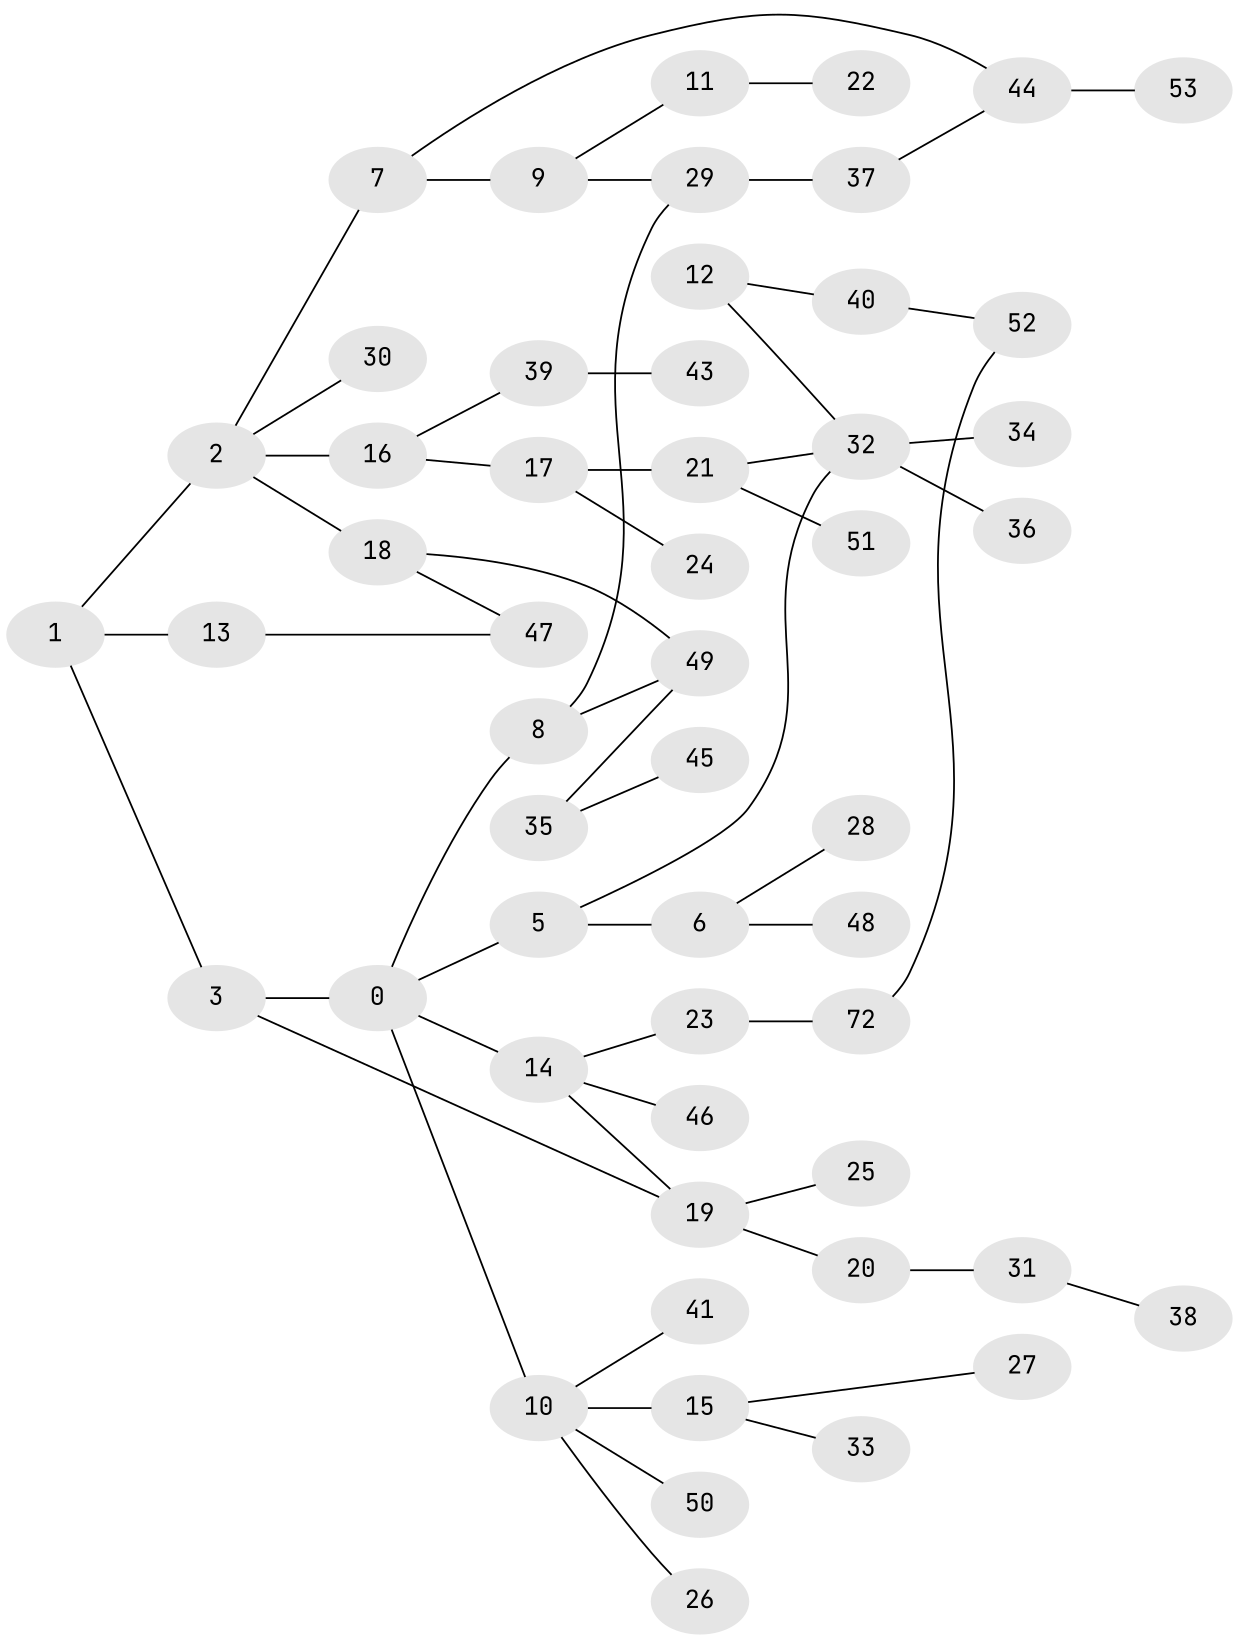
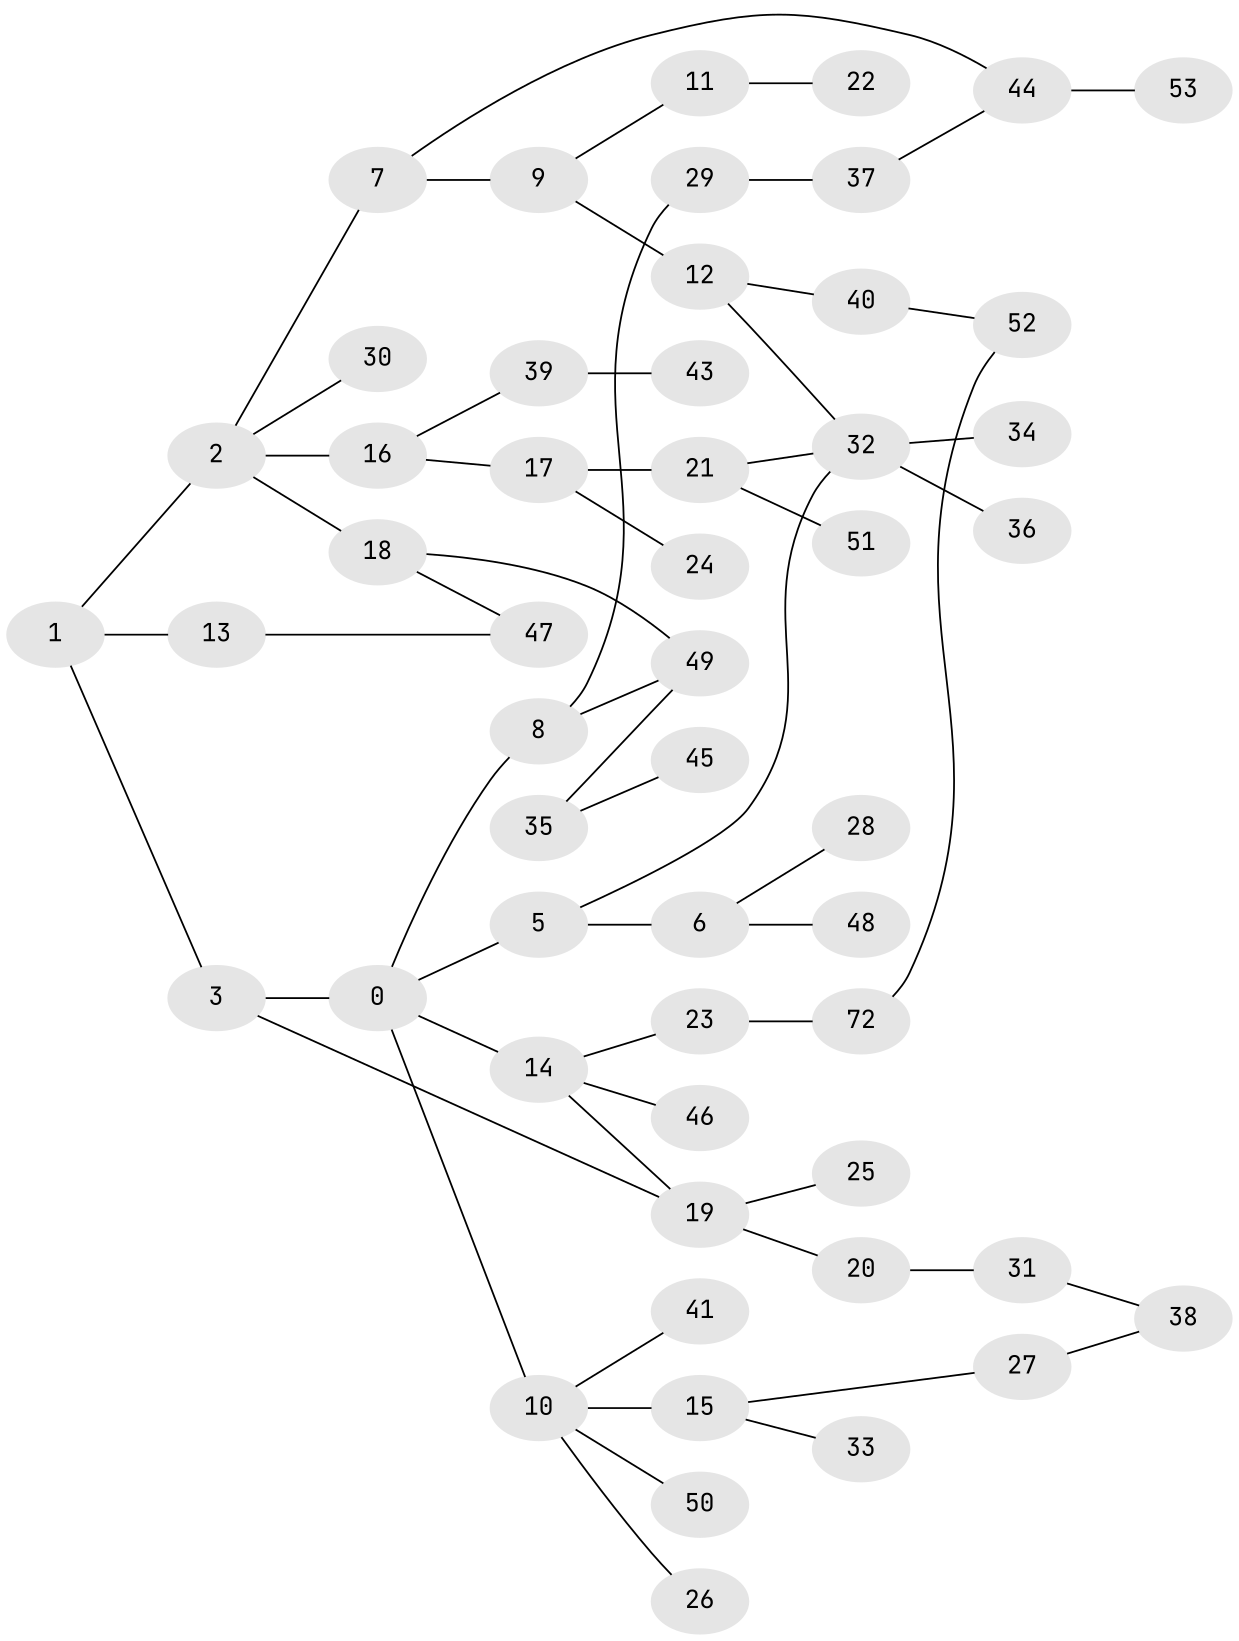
edge "9" -- "29": now "9" -- "12"
edge "38" -- "27": added
